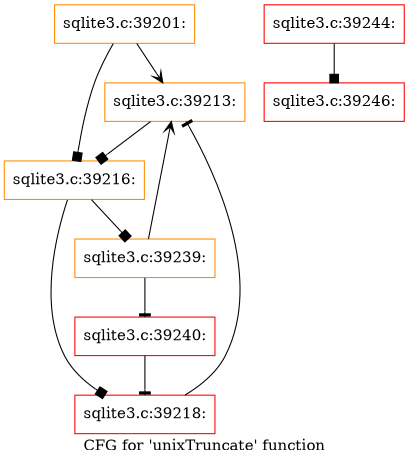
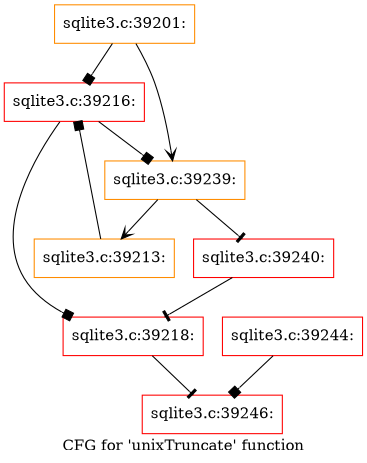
edge "sqlite3.c:39201:" -> "sqlite3.c:39213:": now "sqlite3.c:39201:" -> "sqlite3.c:39239:"
node "sqlite3.c:39216:": color darkorange -> red
edge "sqlite3.c:39218:" -> "sqlite3.c:39213:": now "sqlite3.c:39218:" -> "sqlite3.c:39246:"
